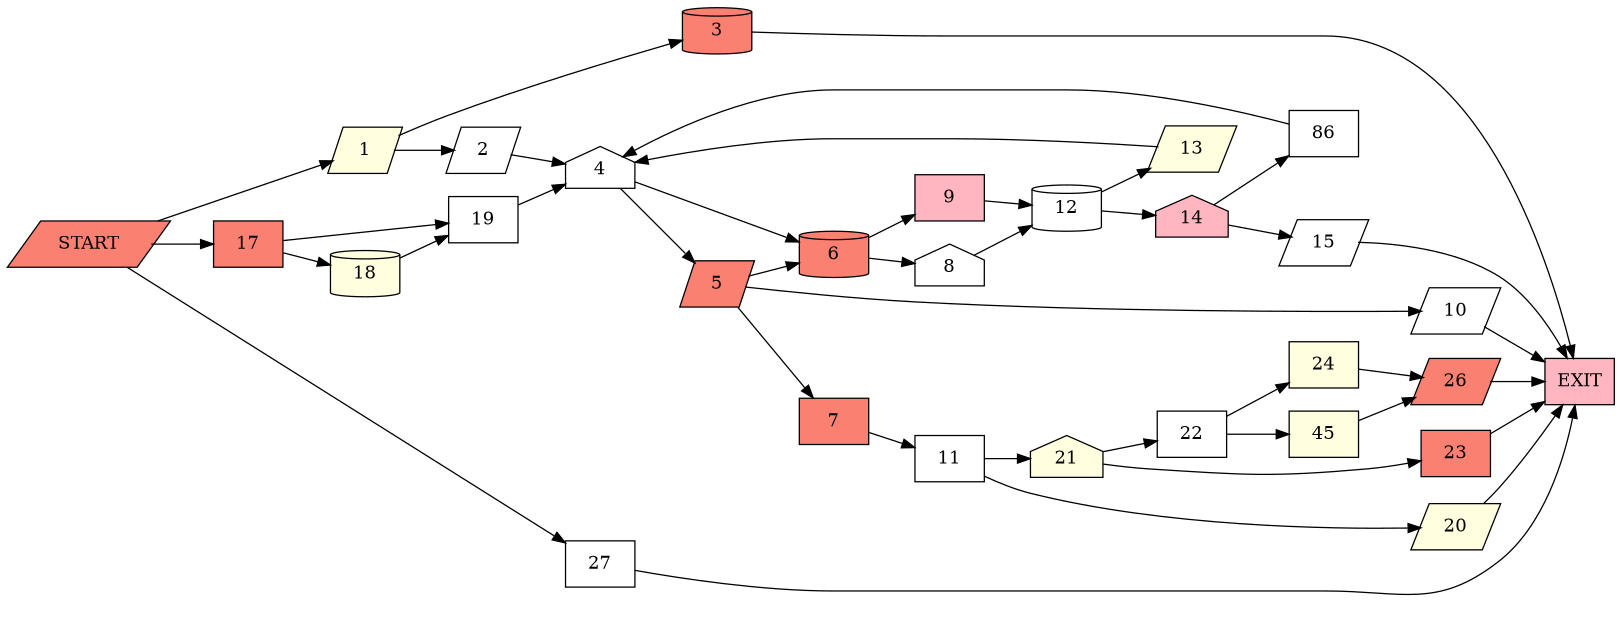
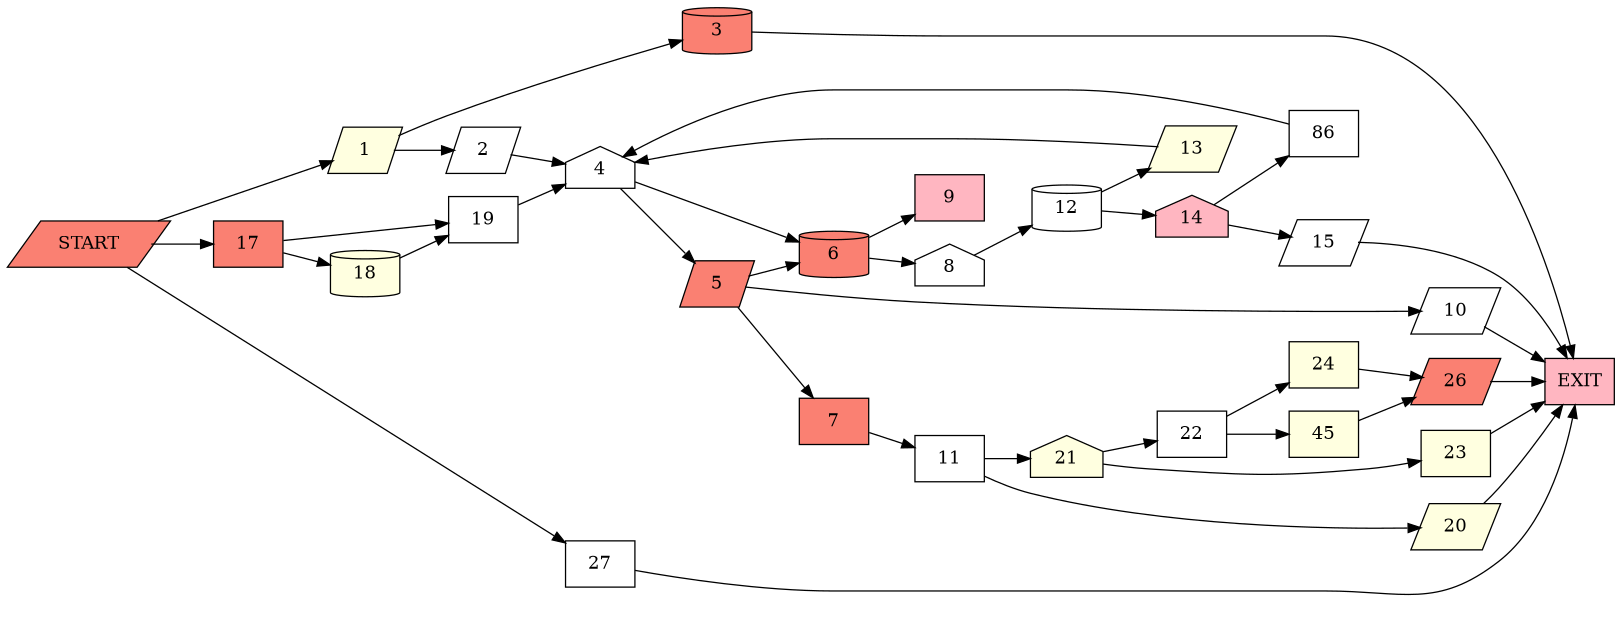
edge "9" -> "12": removed
node "23": fillcolor salmon -> lightyellow
